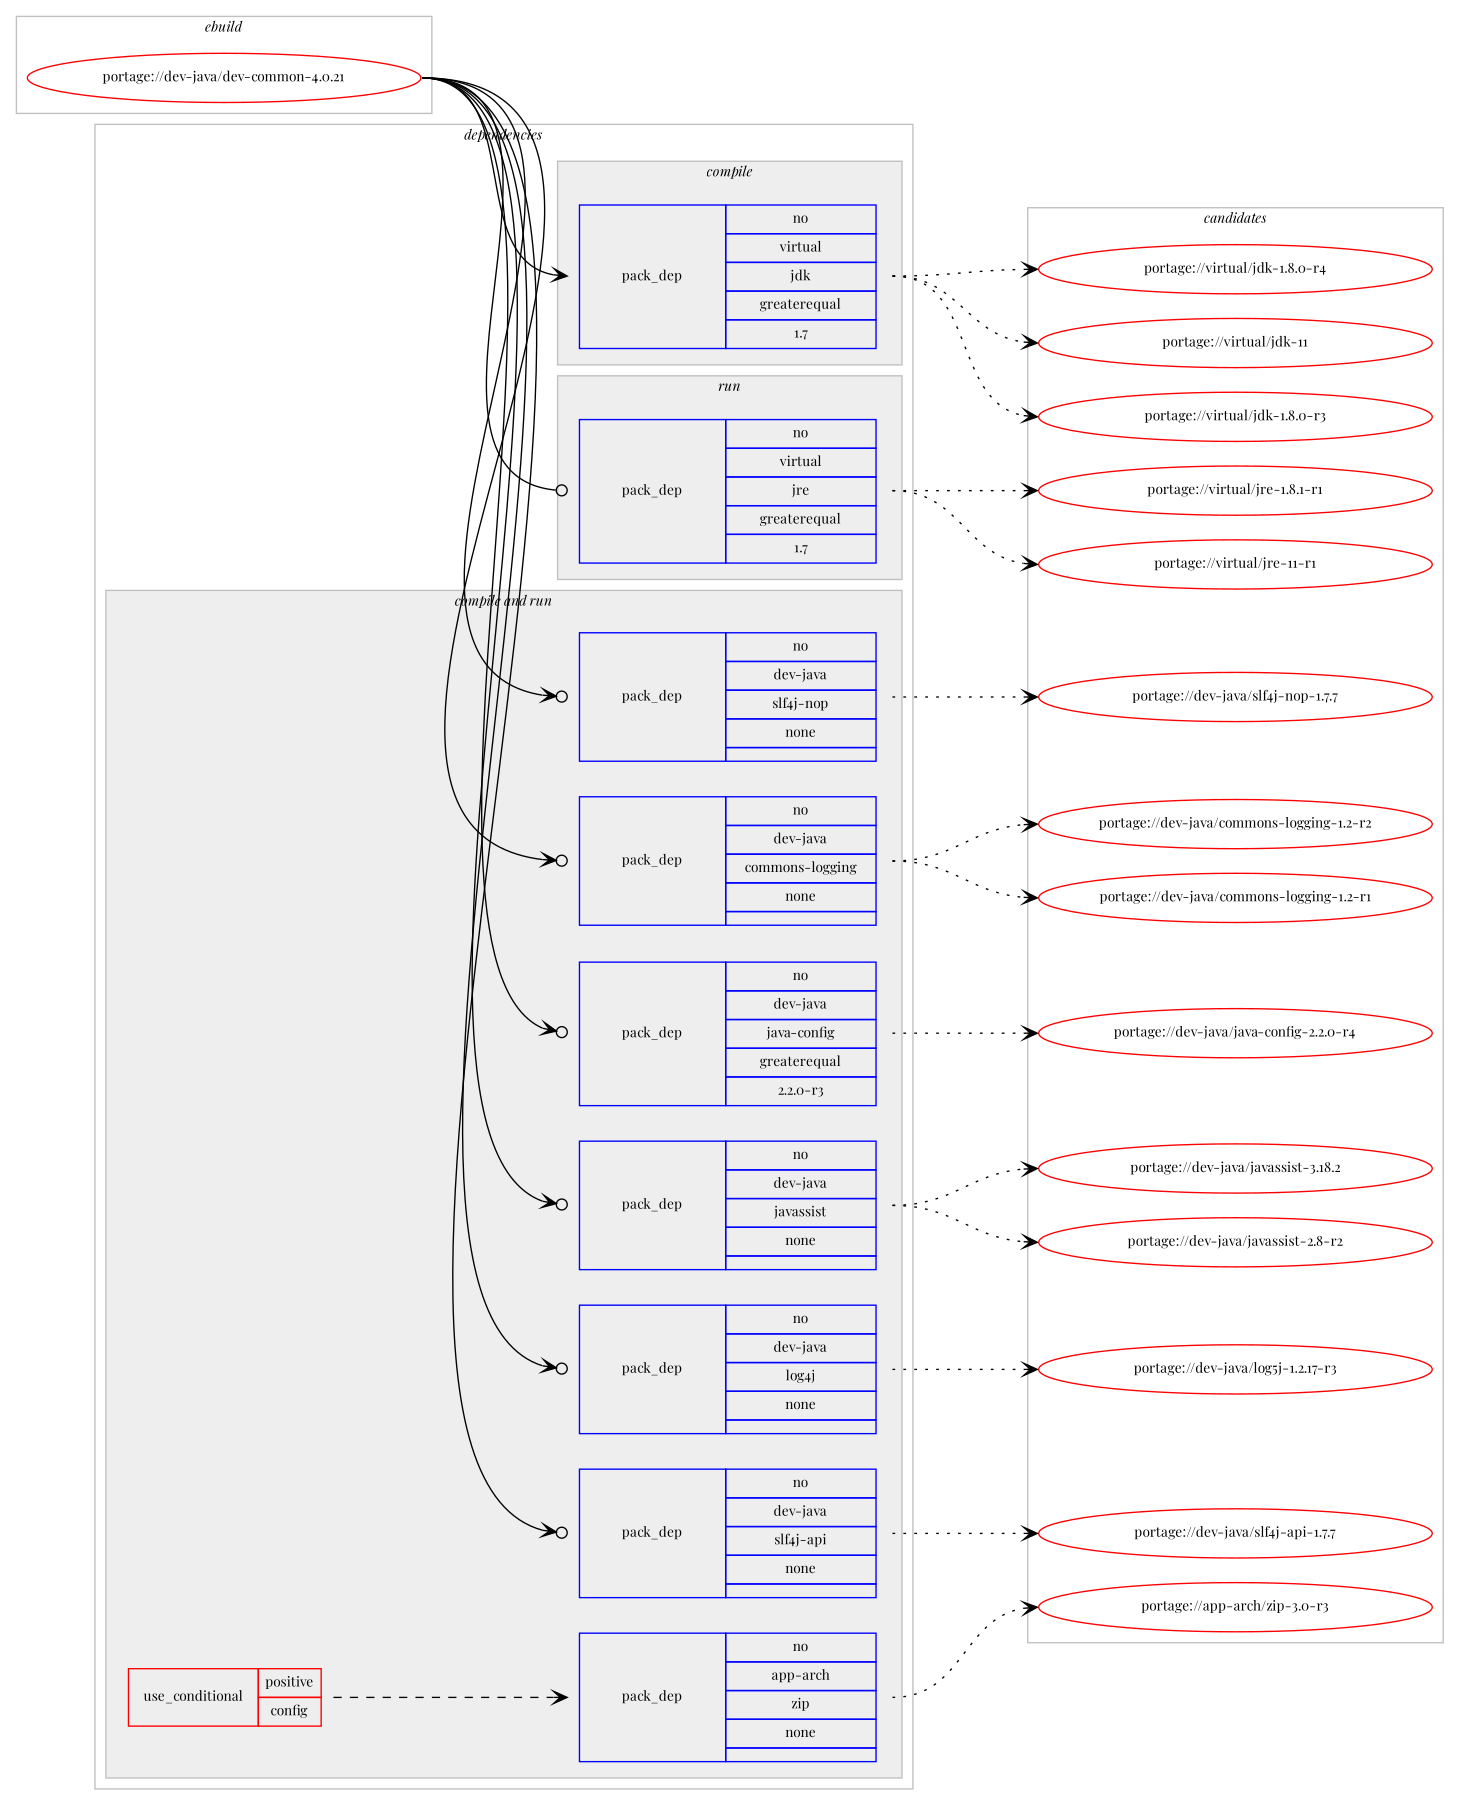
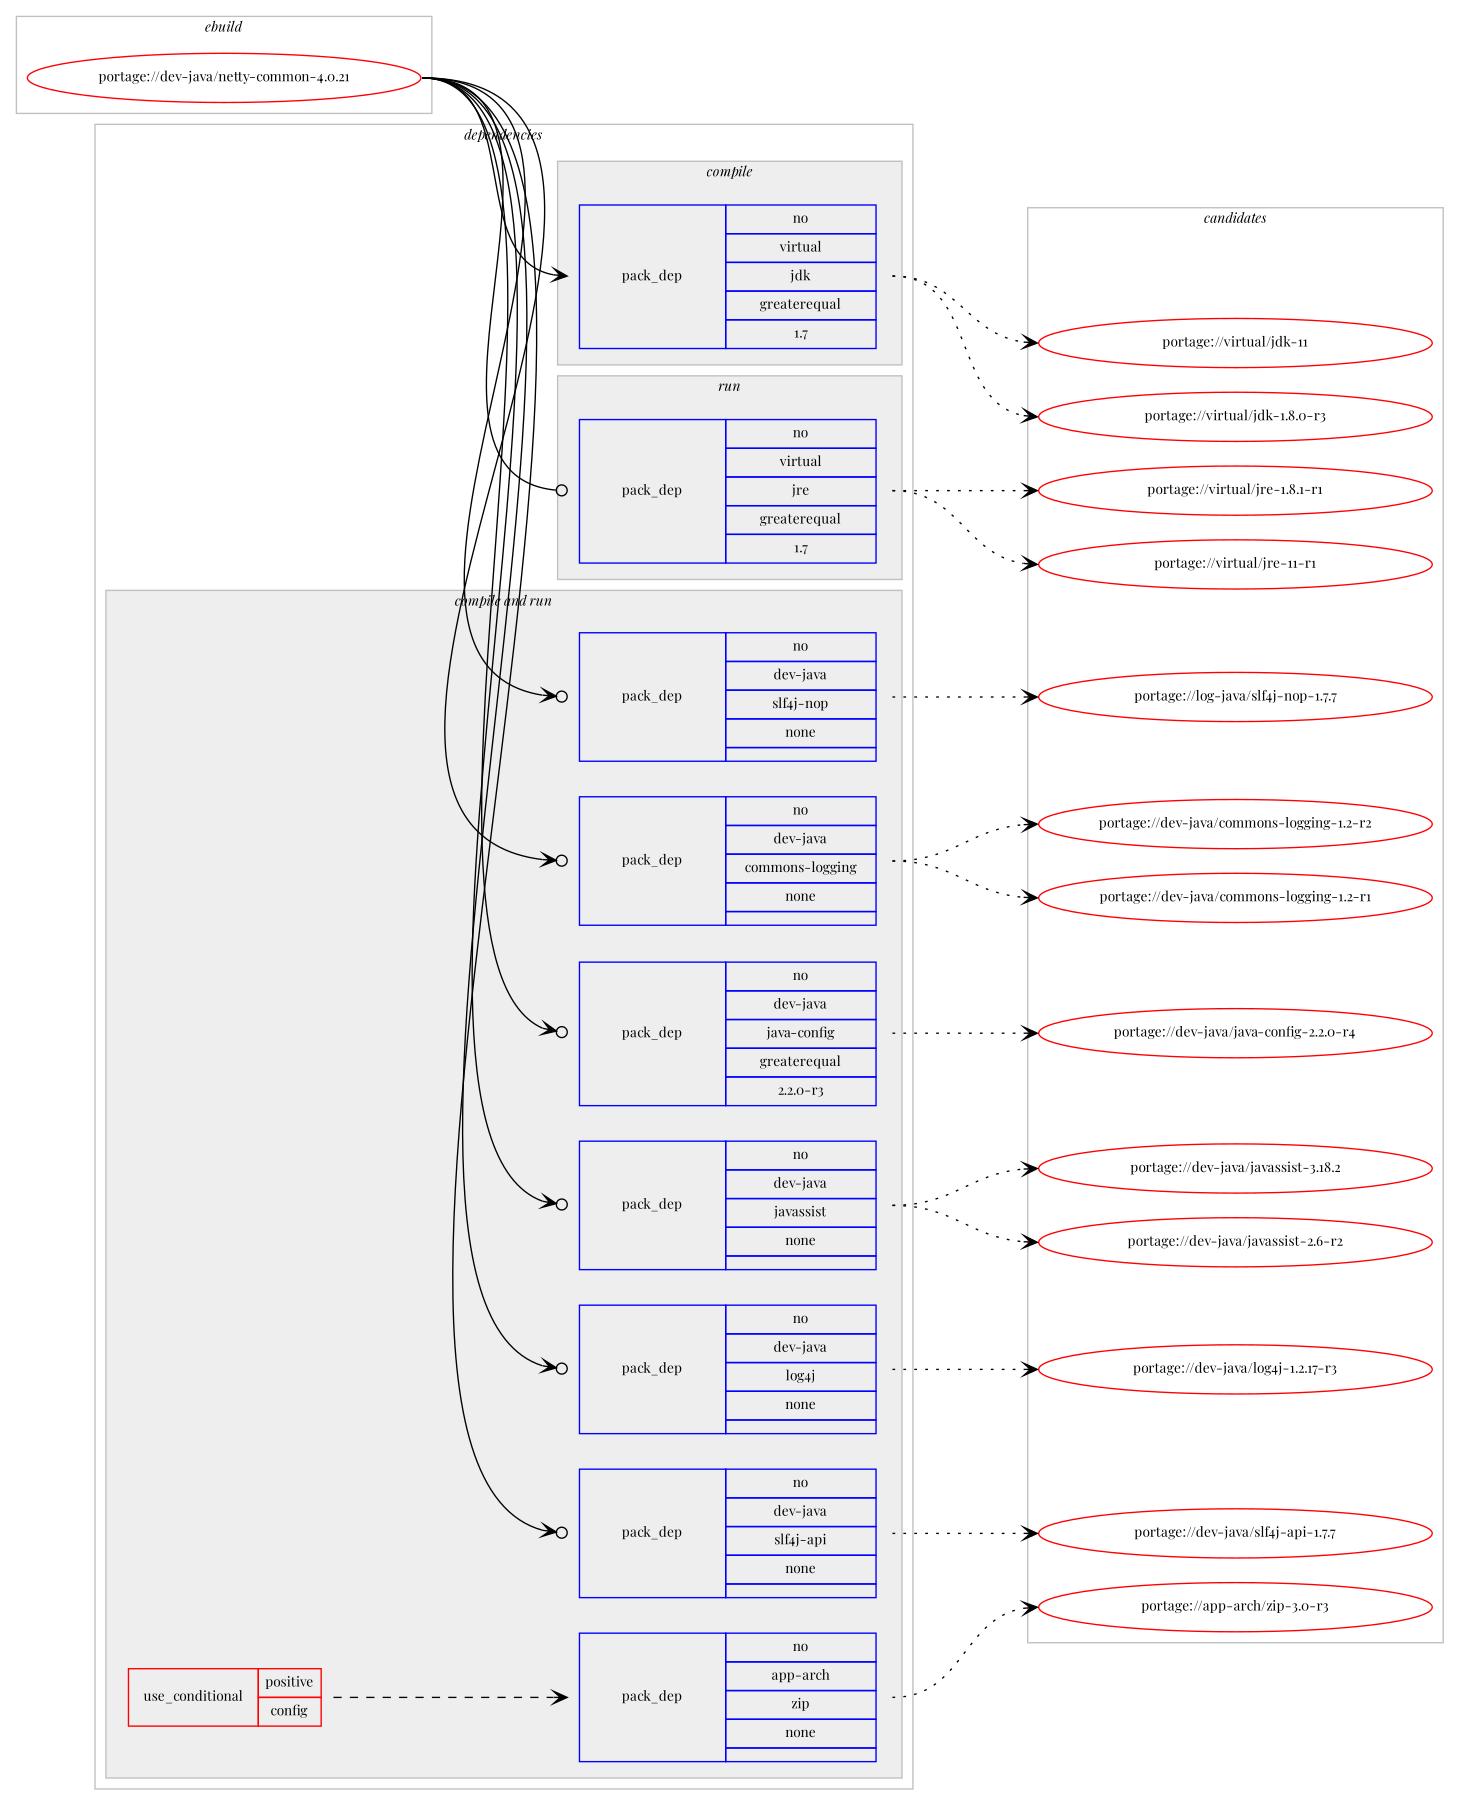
node "portage://dev-java/dev-common-4.0.21": label "portage://dev-java/dev-common-4.0.21" -> "portage://dev-java/netty-common-4.0.21"
node "portage://virtual/jdk-1.8.0-r4": removed
node "portage://dev-java/slf4j-nop-1.7.7": label "portage://dev-java/slf4j-nop-1.7.7" -> "portage://log-java/slf4j-nop-1.7.7"
node "portage://dev-java/javassist-2.8-r2": label "portage://dev-java/javassist-2.8-r2" -> "portage://dev-java/javassist-2.6-r2"
node "portage://dev-java/log5j-1.2.17-r3": label "portage://dev-java/log5j-1.2.17-r3" -> "portage://dev-java/log4j-1.2.17-r3"
